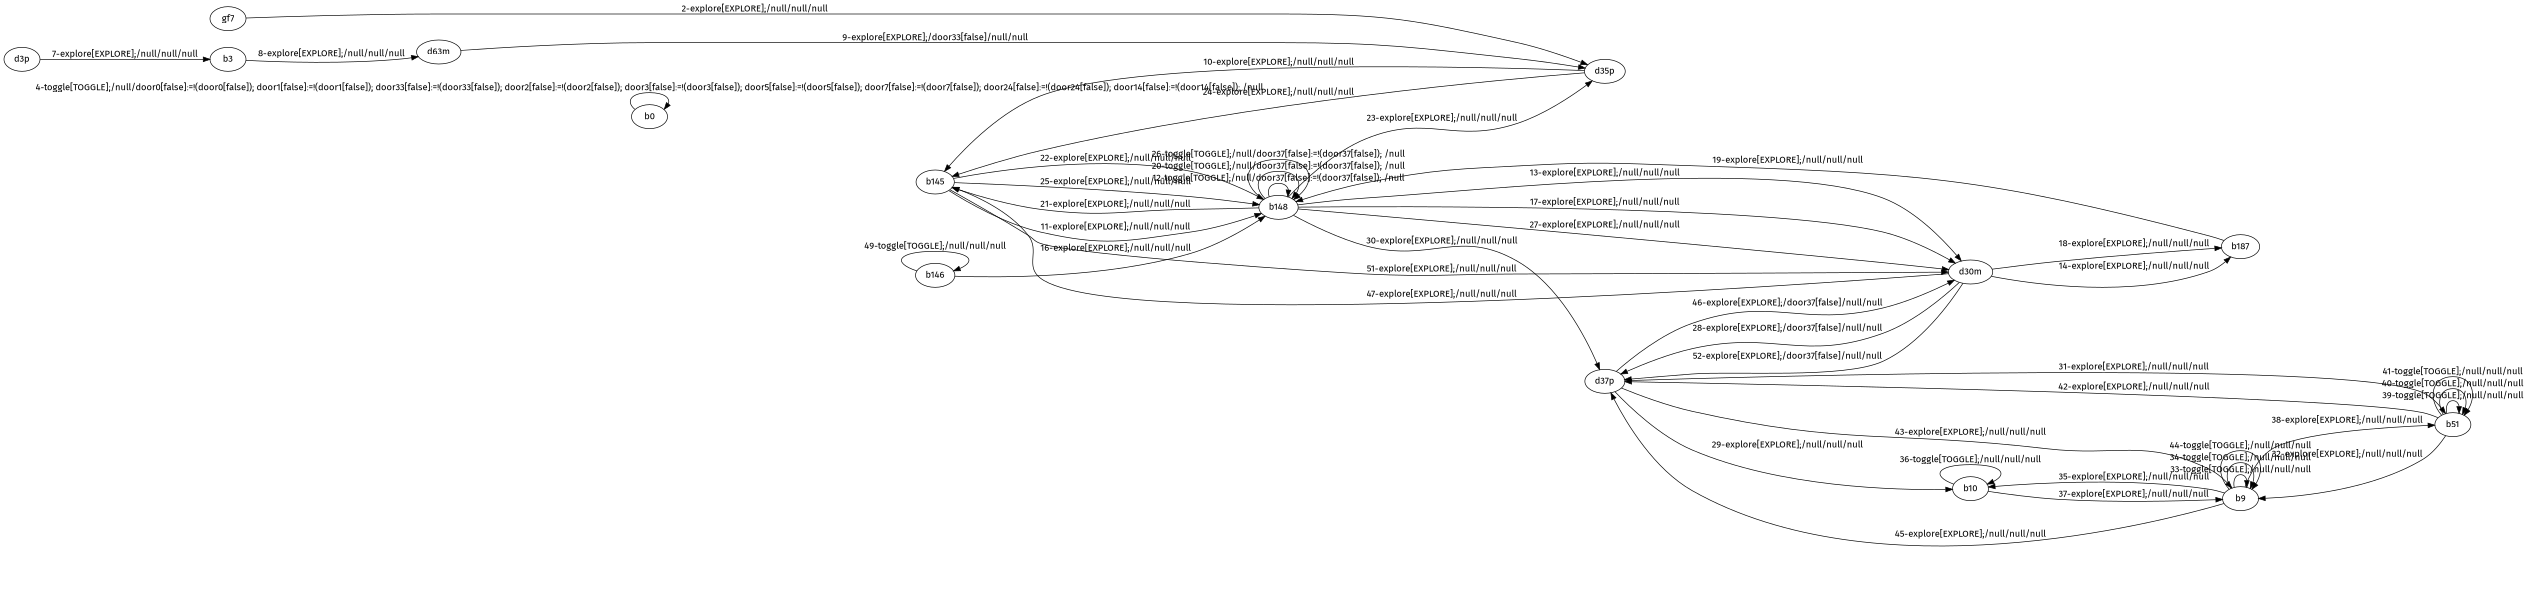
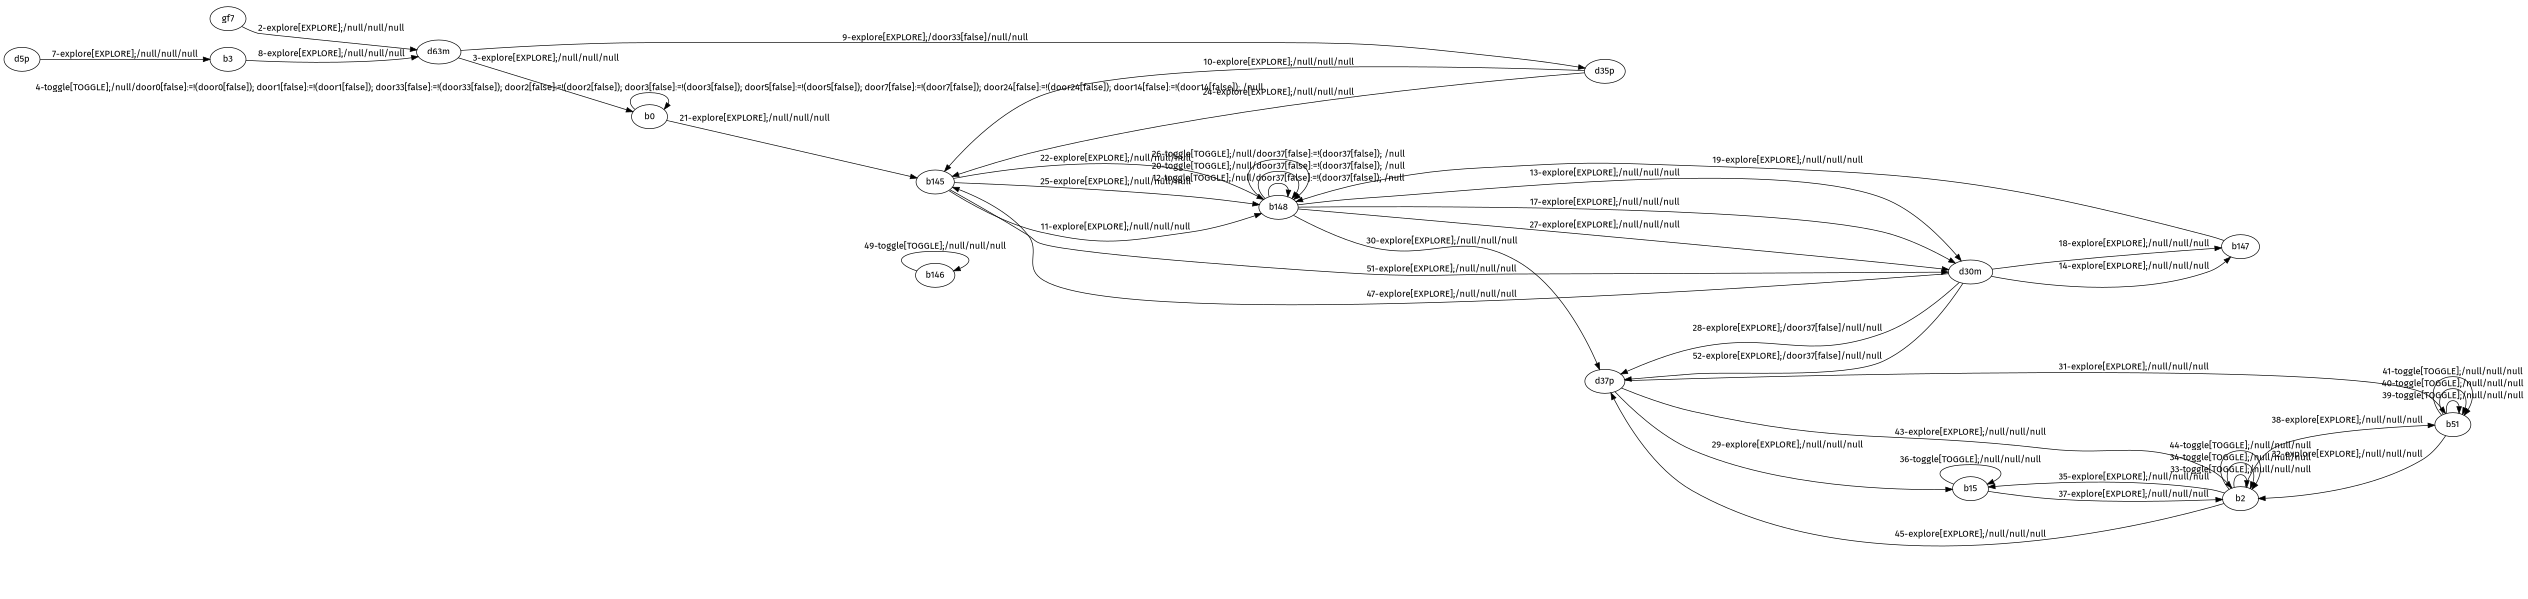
edge "gf7" -> "d35p": now "gf7" -> "d63m"
node "d3p": label "d3p" -> "d5p"
edge "d63m" -> "b0": added, label "3-explore[EXPLORE];/null/null/null"
edge "b148" -> "d35p": removed, label "23-explore[EXPLORE];/null/null/null"
edge "b148" -> "b145": now "b0" -> "b145"
node "b187": label "b187" -> "b147"
edge "b146" -> "b148": removed, label "16-explore[EXPLORE];/null/null/null"
edge "d37p" -> "d30m": removed, label "46-explore[EXPLORE];/door37[false]/null/null"
edge "b51" -> "d37p": removed, label "42-explore[EXPLORE];/null/null/null"
node "b10": label "b10" -> "b15"
node "b9": label "b9" -> "b2"
